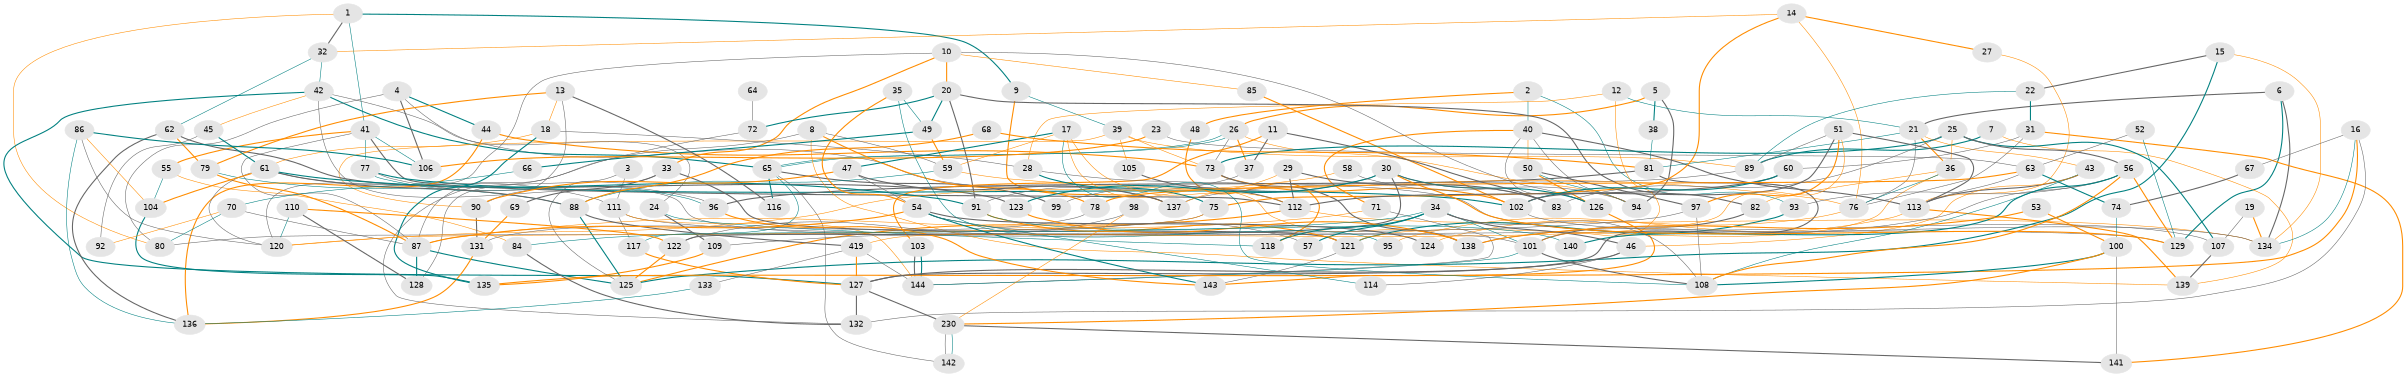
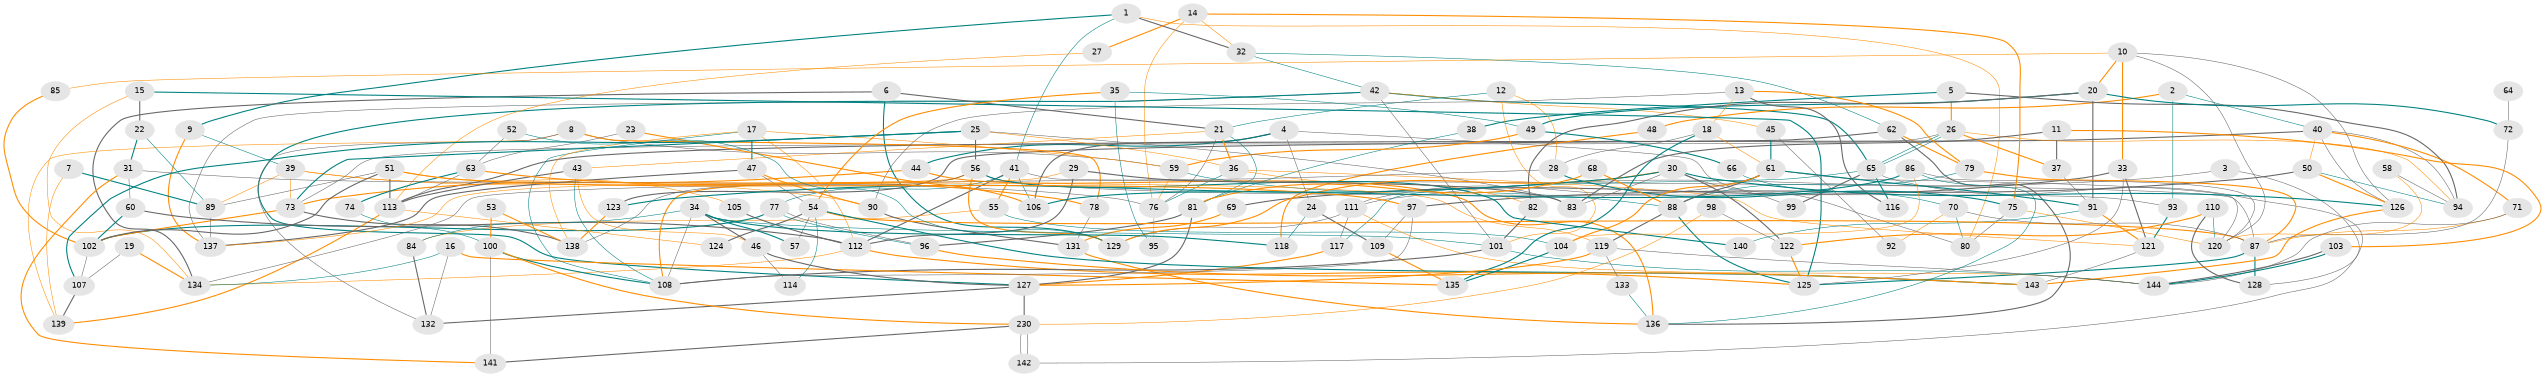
node "67": removed
node "419": label "419" -> "119"
